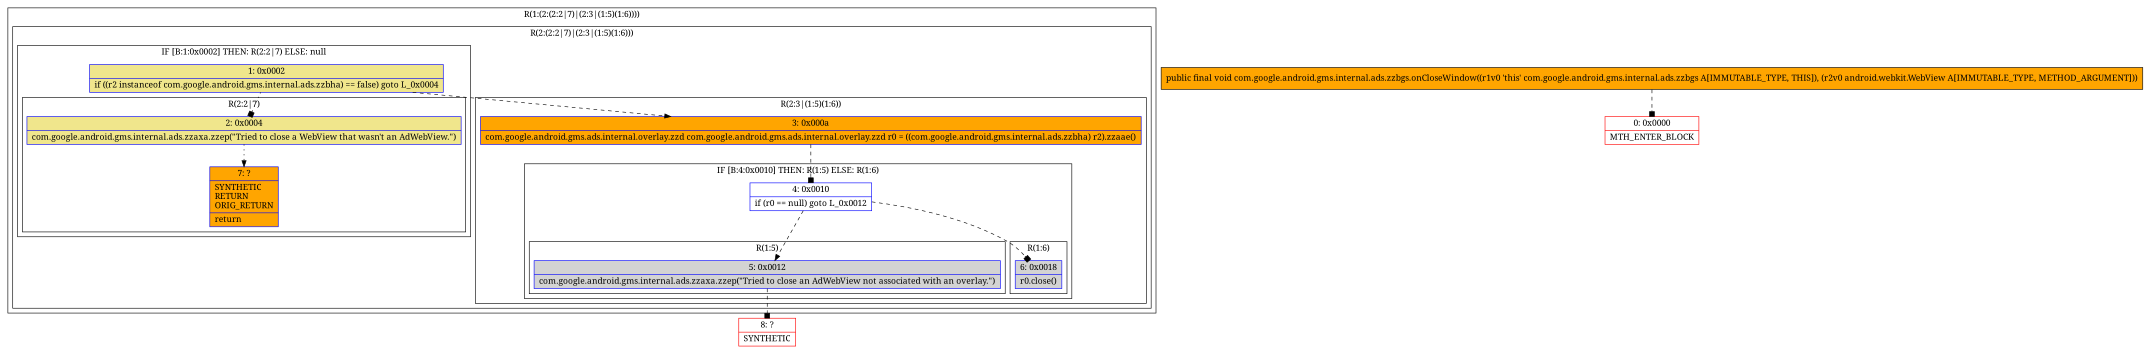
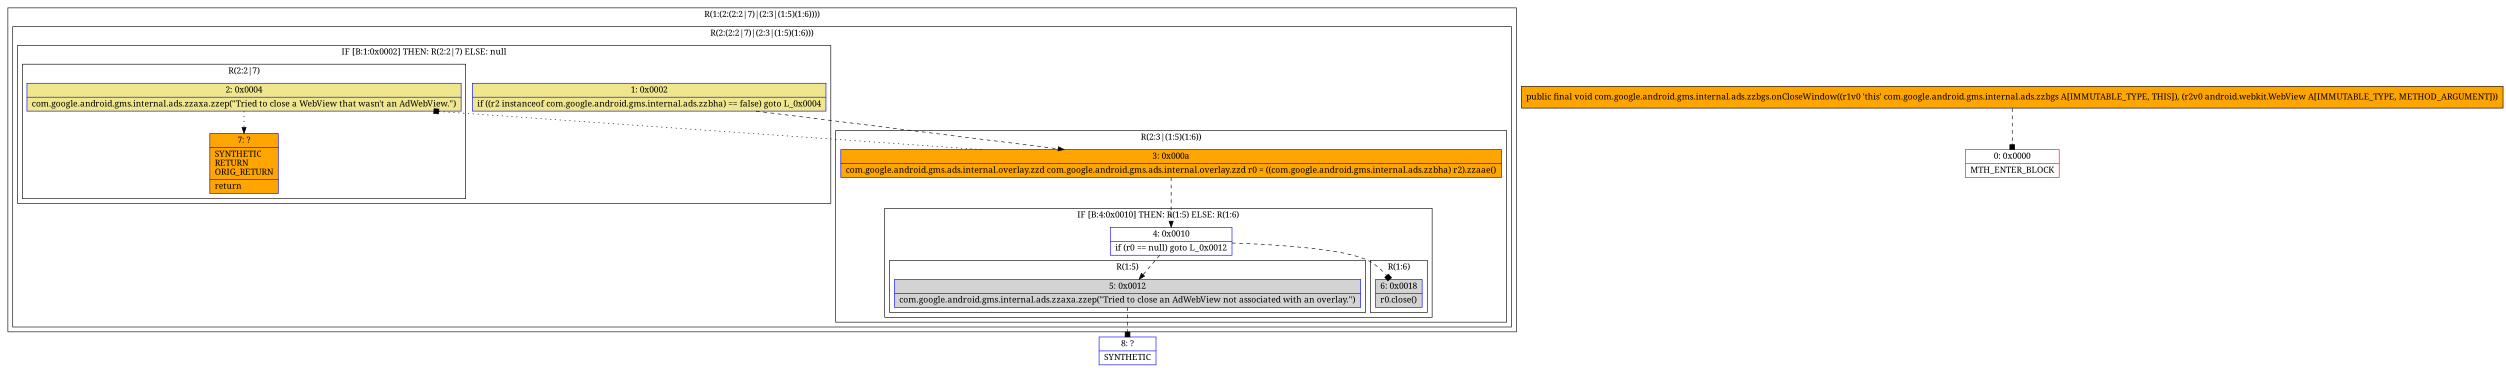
edge "1: 0x0002" -> "2: 0x0004": now "3: 0x000a" -> "2: 0x0004"
edge "3: 0x000a" -> "4: 0x0010": arrowhead box -> normal
node "8: ?": color red -> blue
